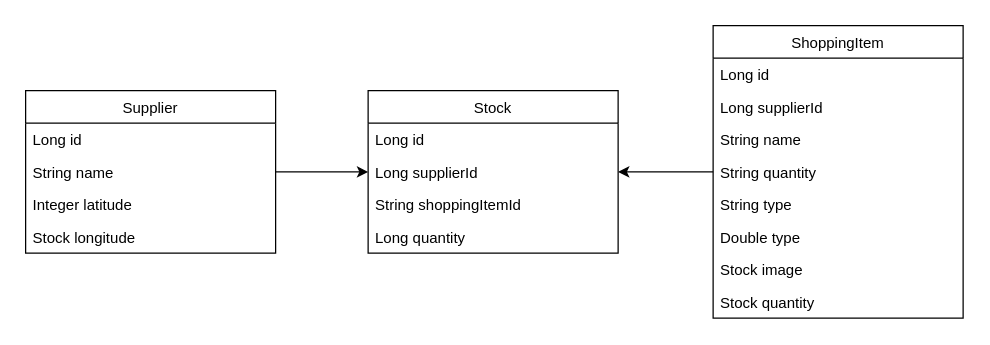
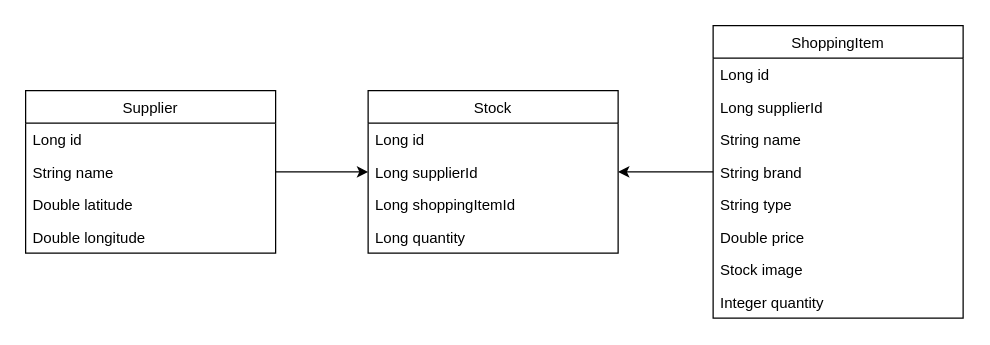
node "String quantity": label "String quantity" -> "String brand"
node "Integer latitude": label "Integer latitude" -> "Double latitude"
node "String shoppingItemId": label "String shoppingItemId" -> "Long shoppingItemId"
node "Stock longitude": label "Stock longitude" -> "Double longitude"
node "Double type": label "Double type" -> "Double price"
node "Stock quantity": label "Stock quantity" -> "Integer quantity"
